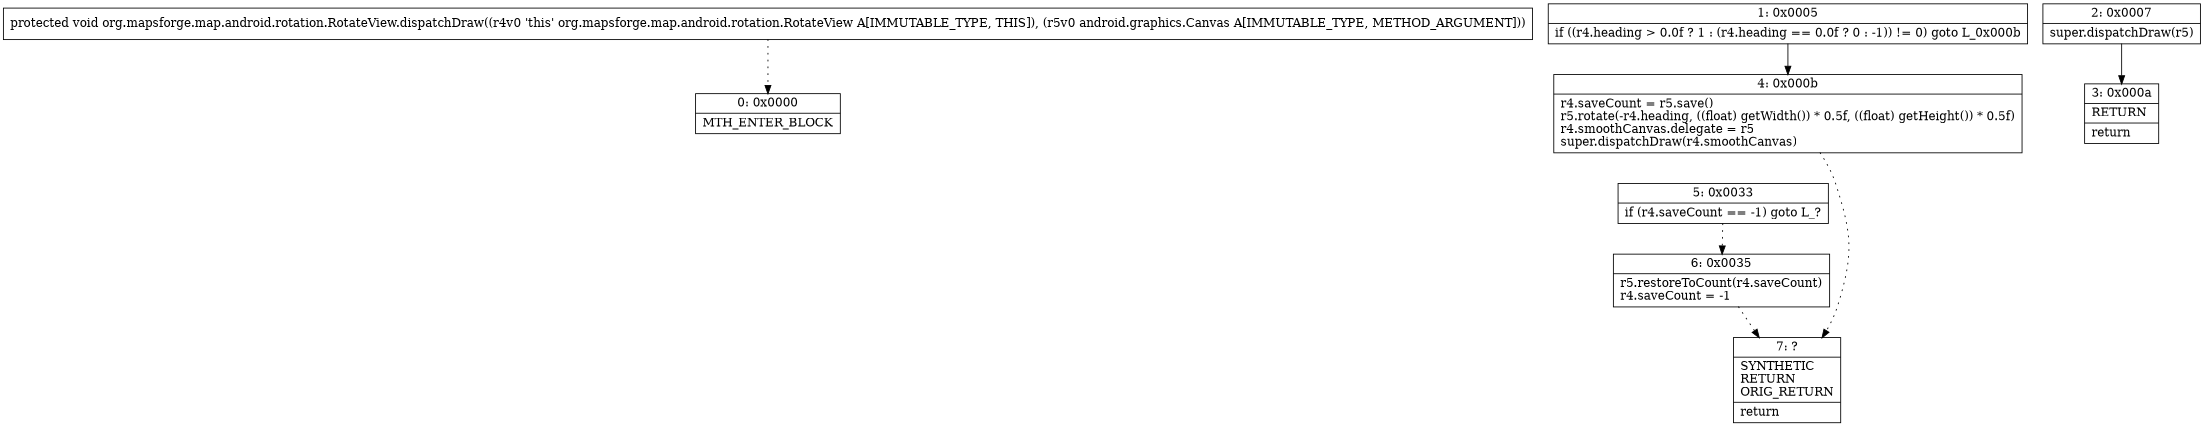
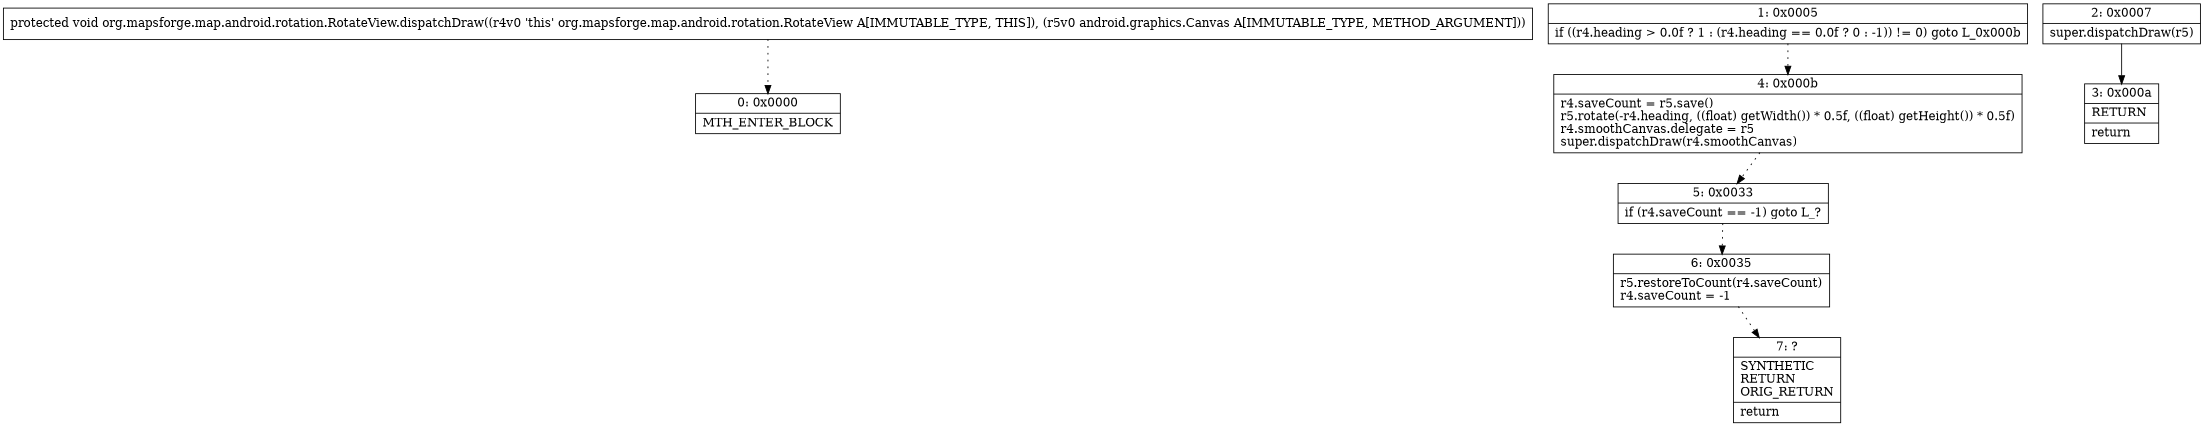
edge "1: 0x0005" -> "4: 0x000b": style solid -> dotted
edge "4: 0x000b" -> "7: ?": now "4: 0x000b" -> "5: 0x0033"
